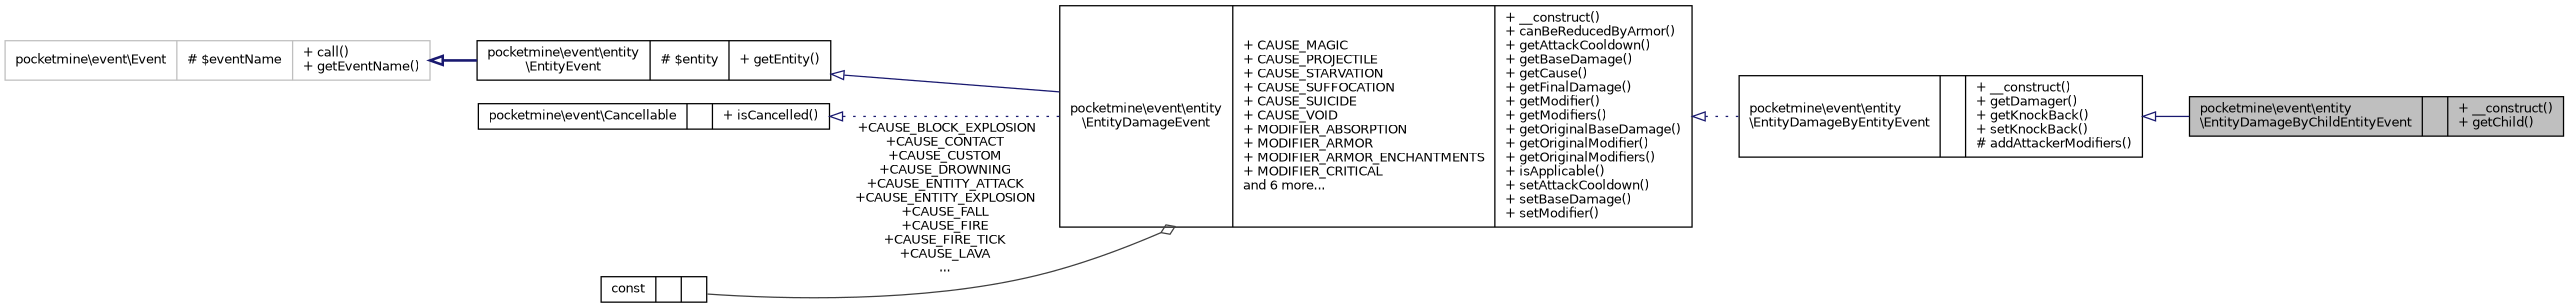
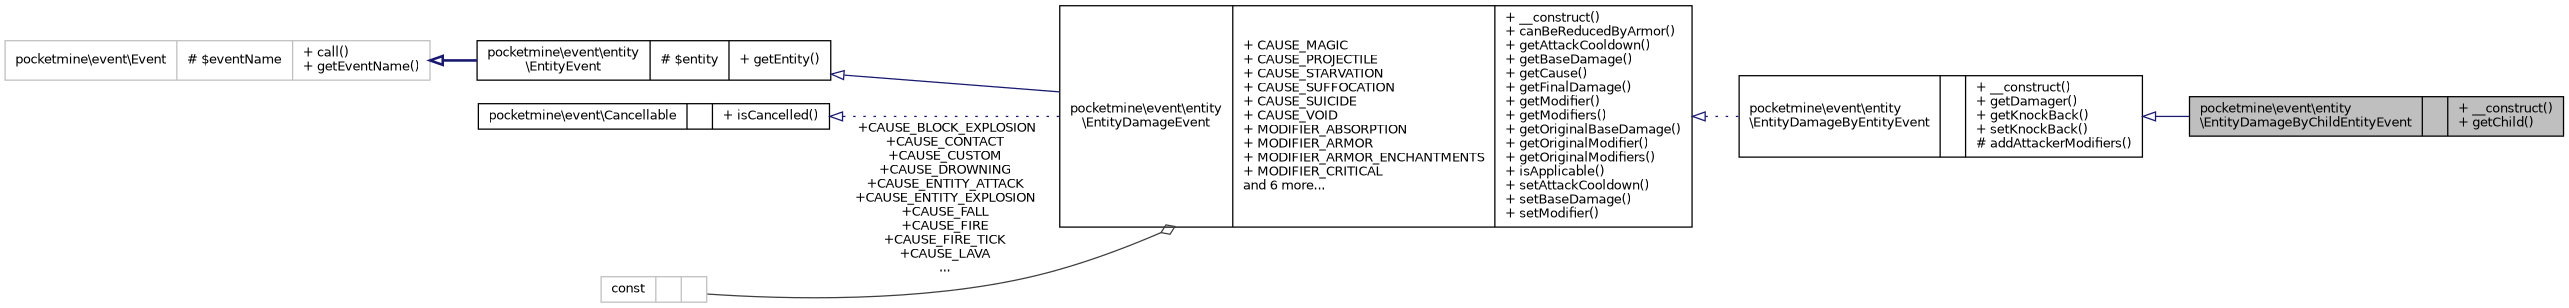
node "const": color black -> grey75
